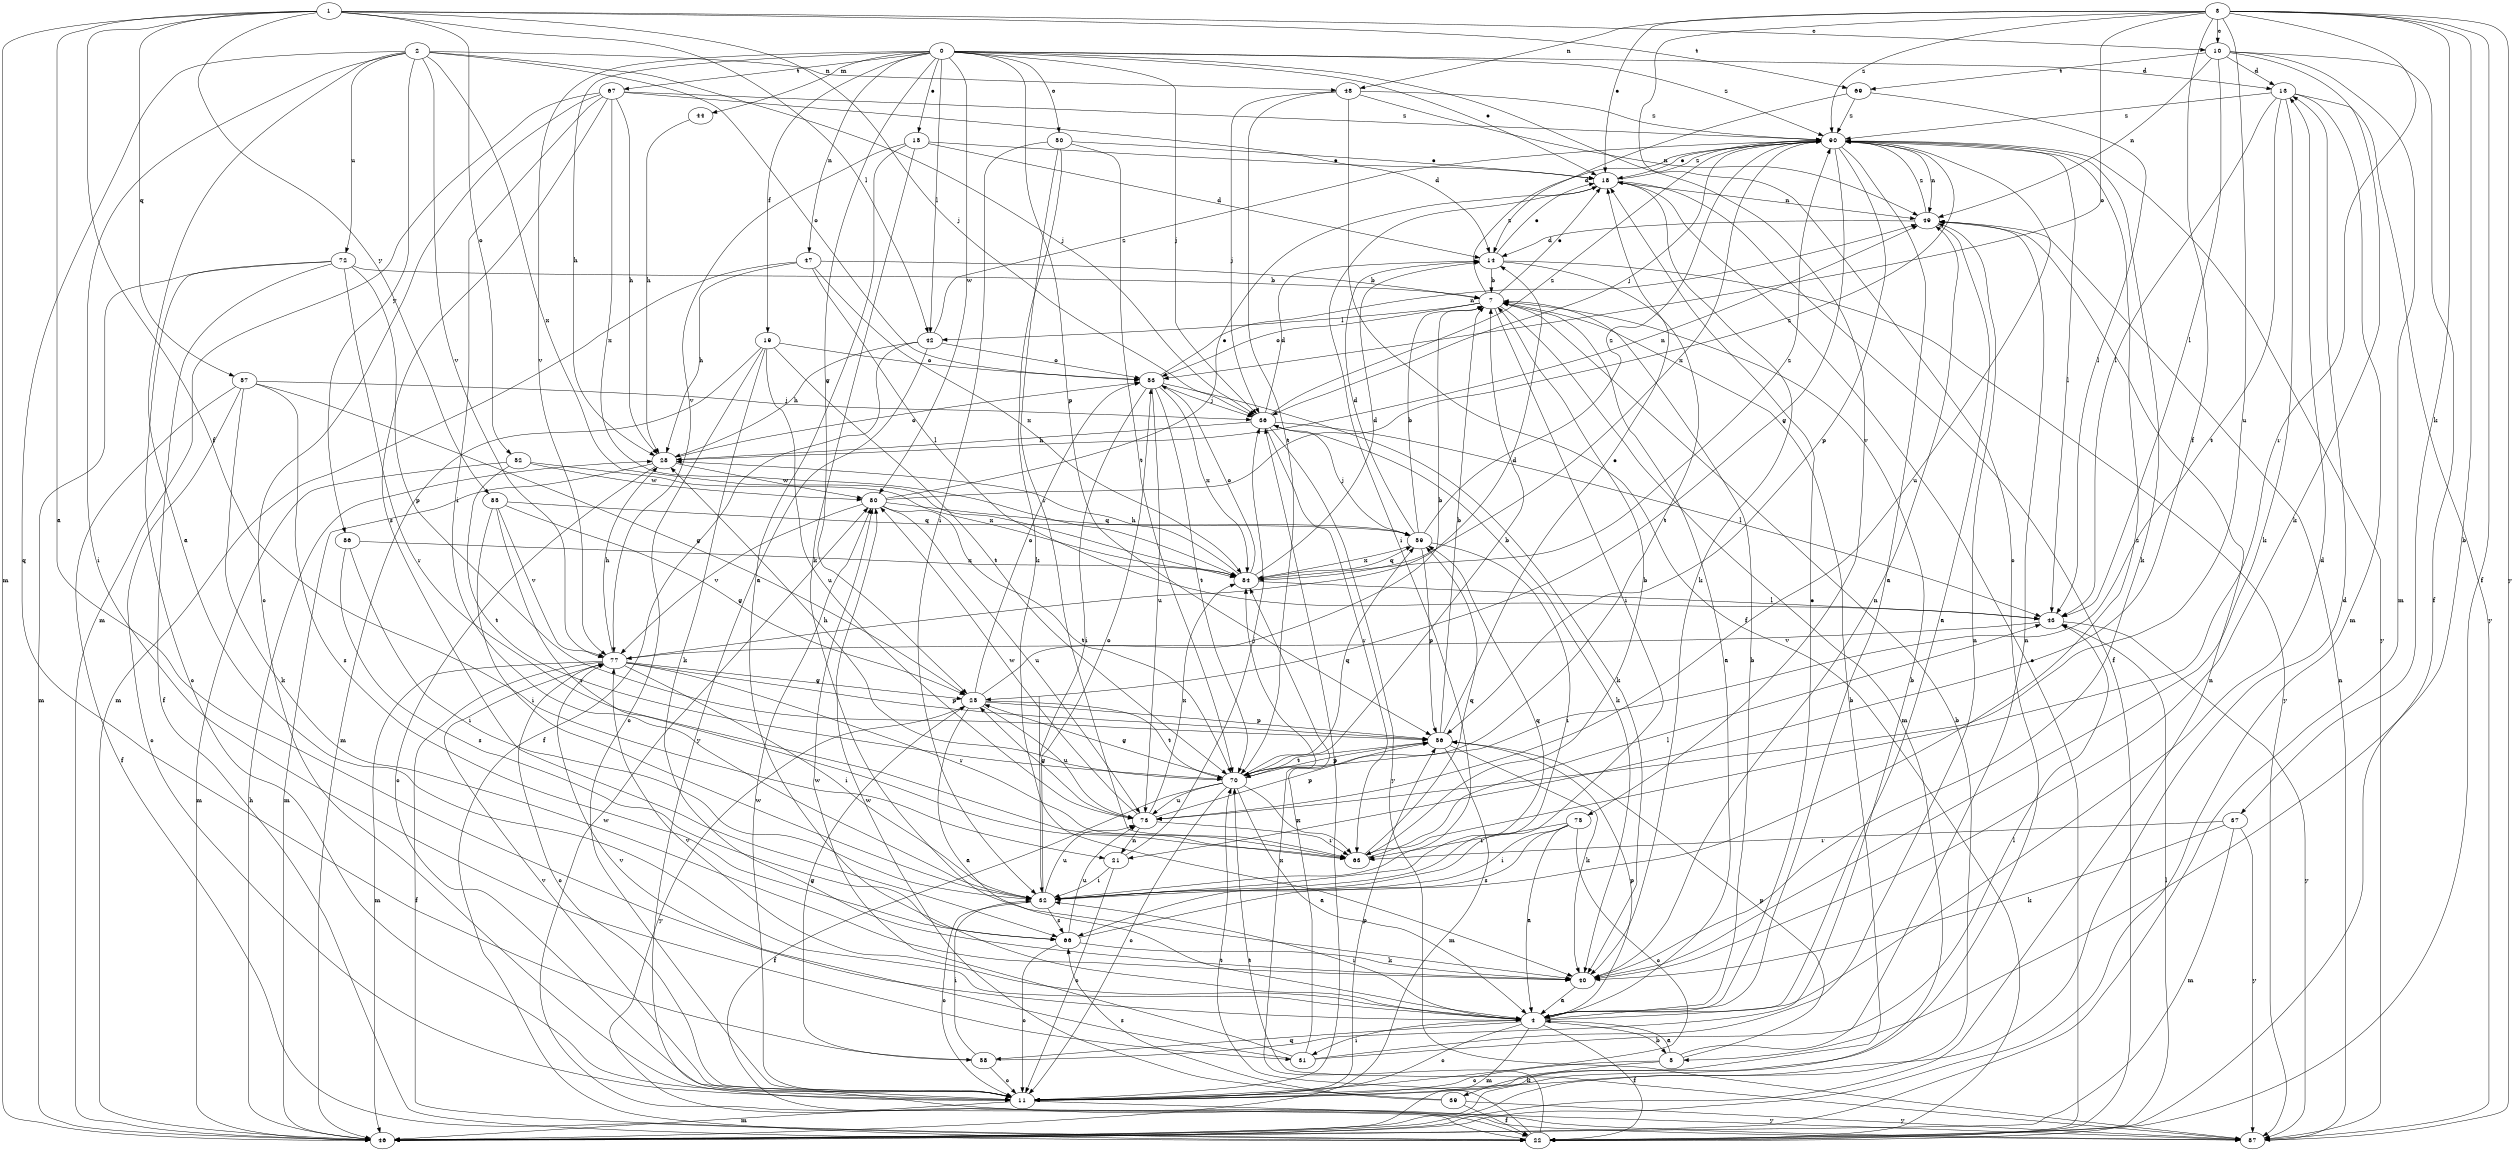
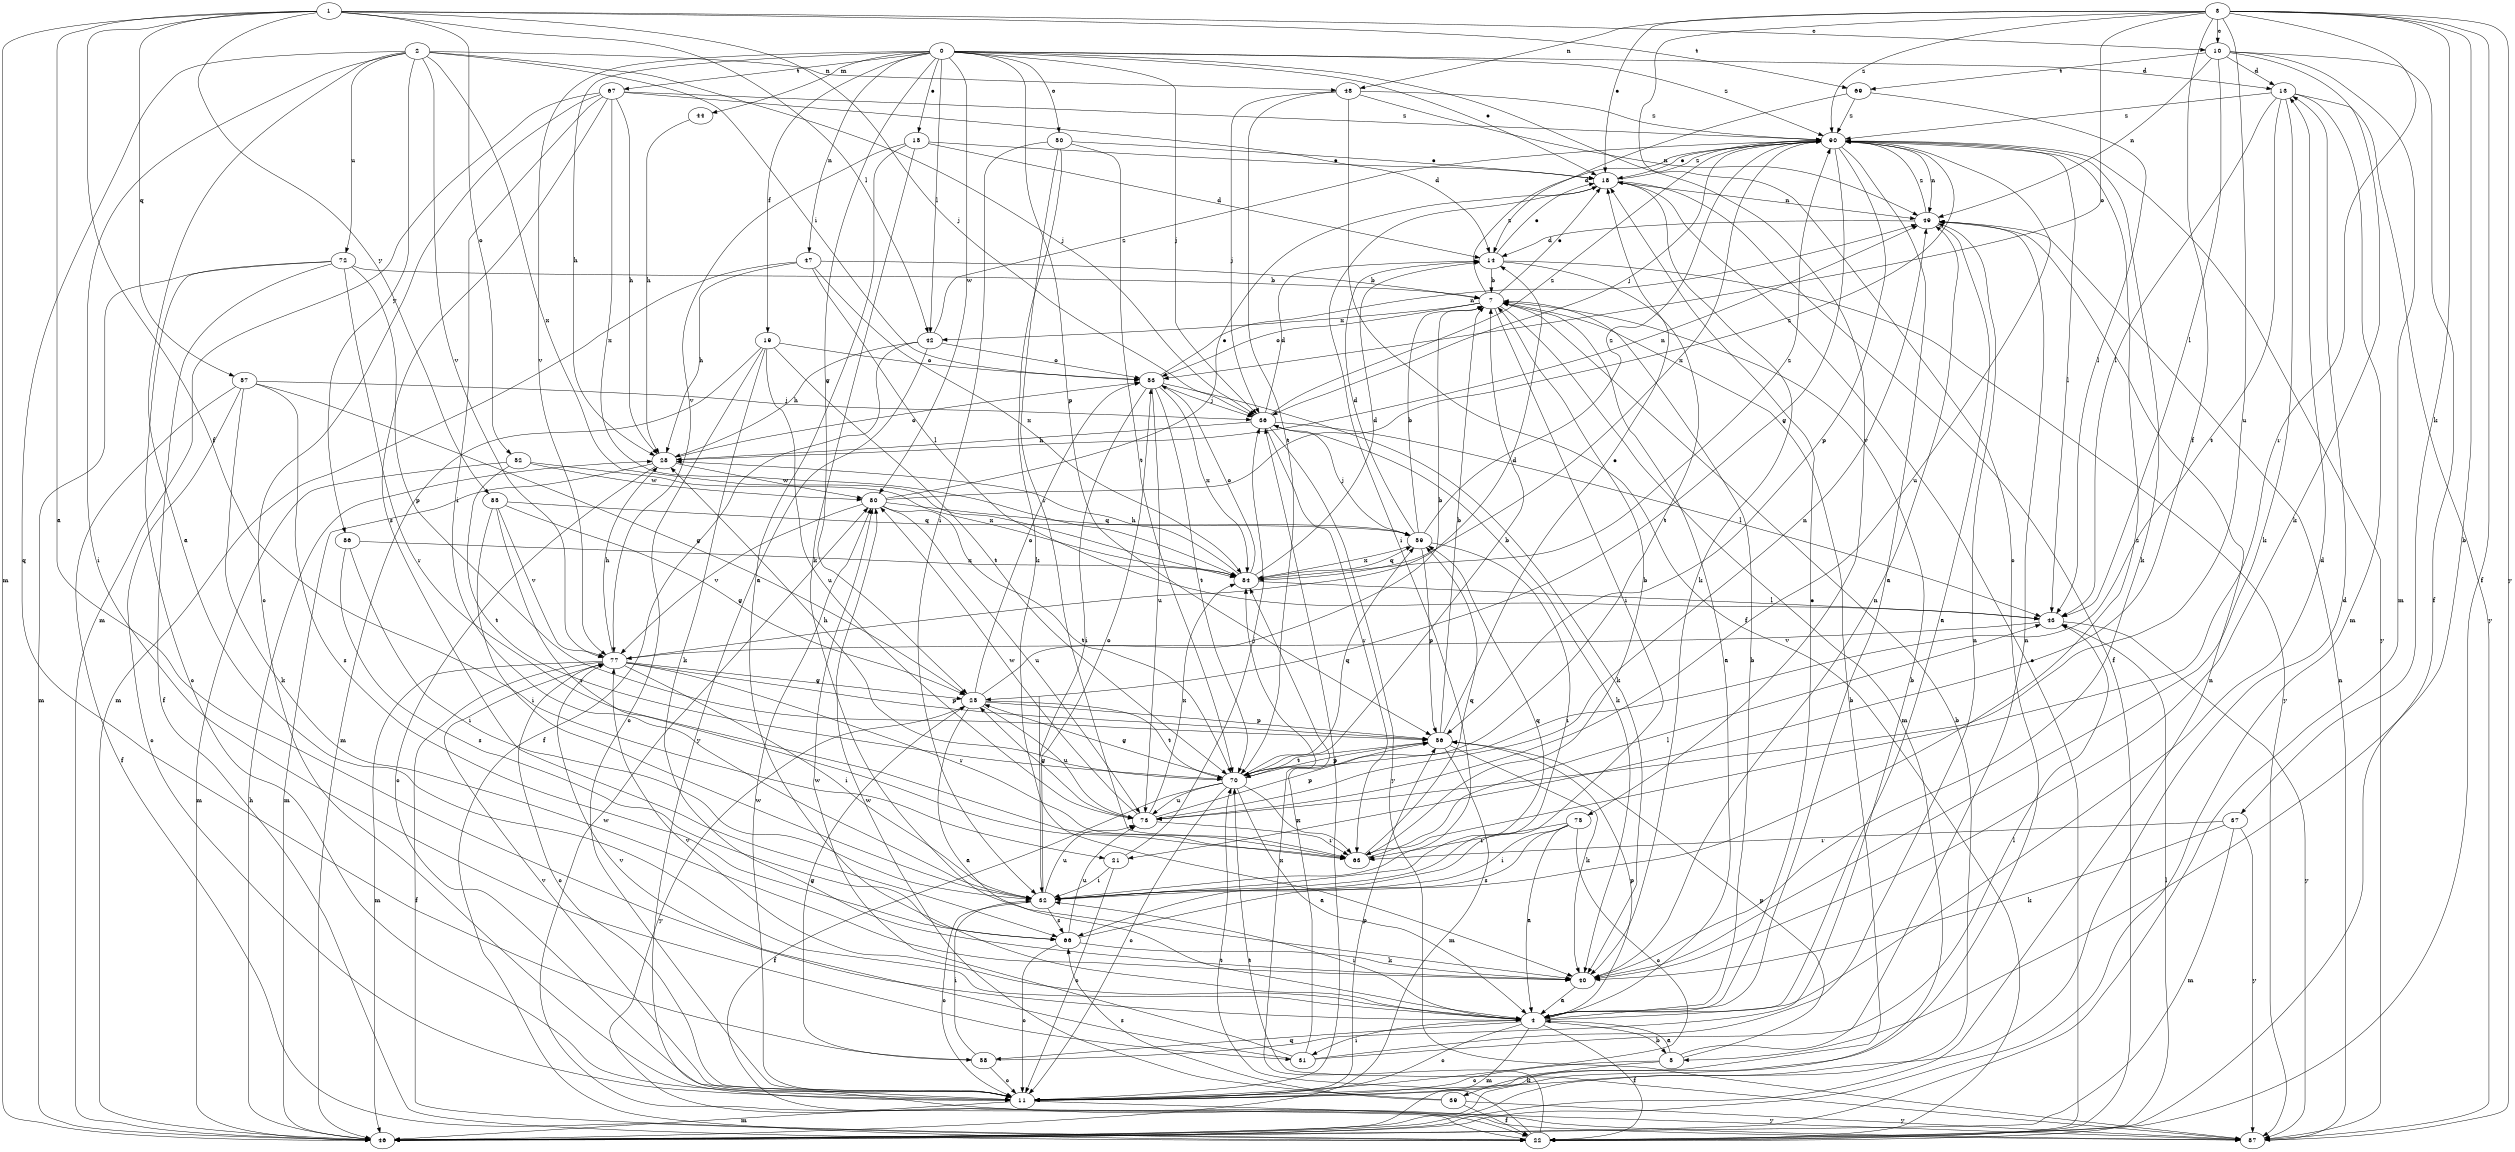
edge "2" -> "53": label "o" -> "i"
edge "7" -> "42": label "l" -> "x"
edge "73" -> "21": now "73" -> "49"
